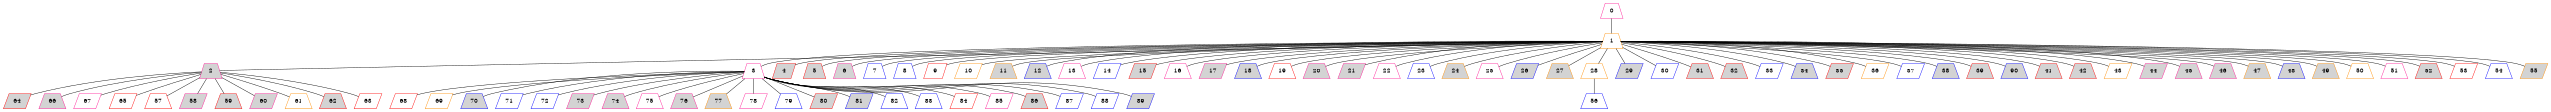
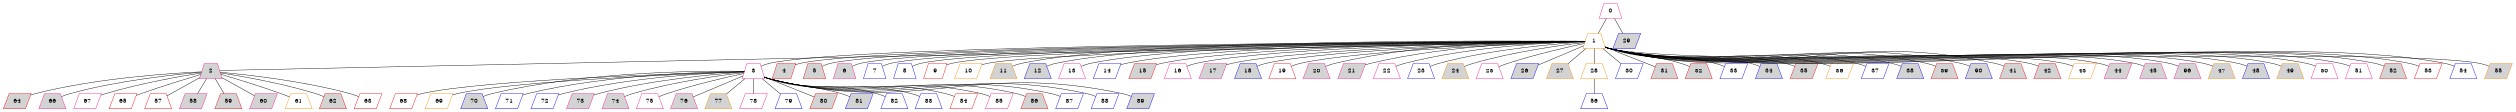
edge "1" -- "29": now "0" -- "29"
node "46": label "46" -> "96"
node "50": color darkorange -> deeppink
